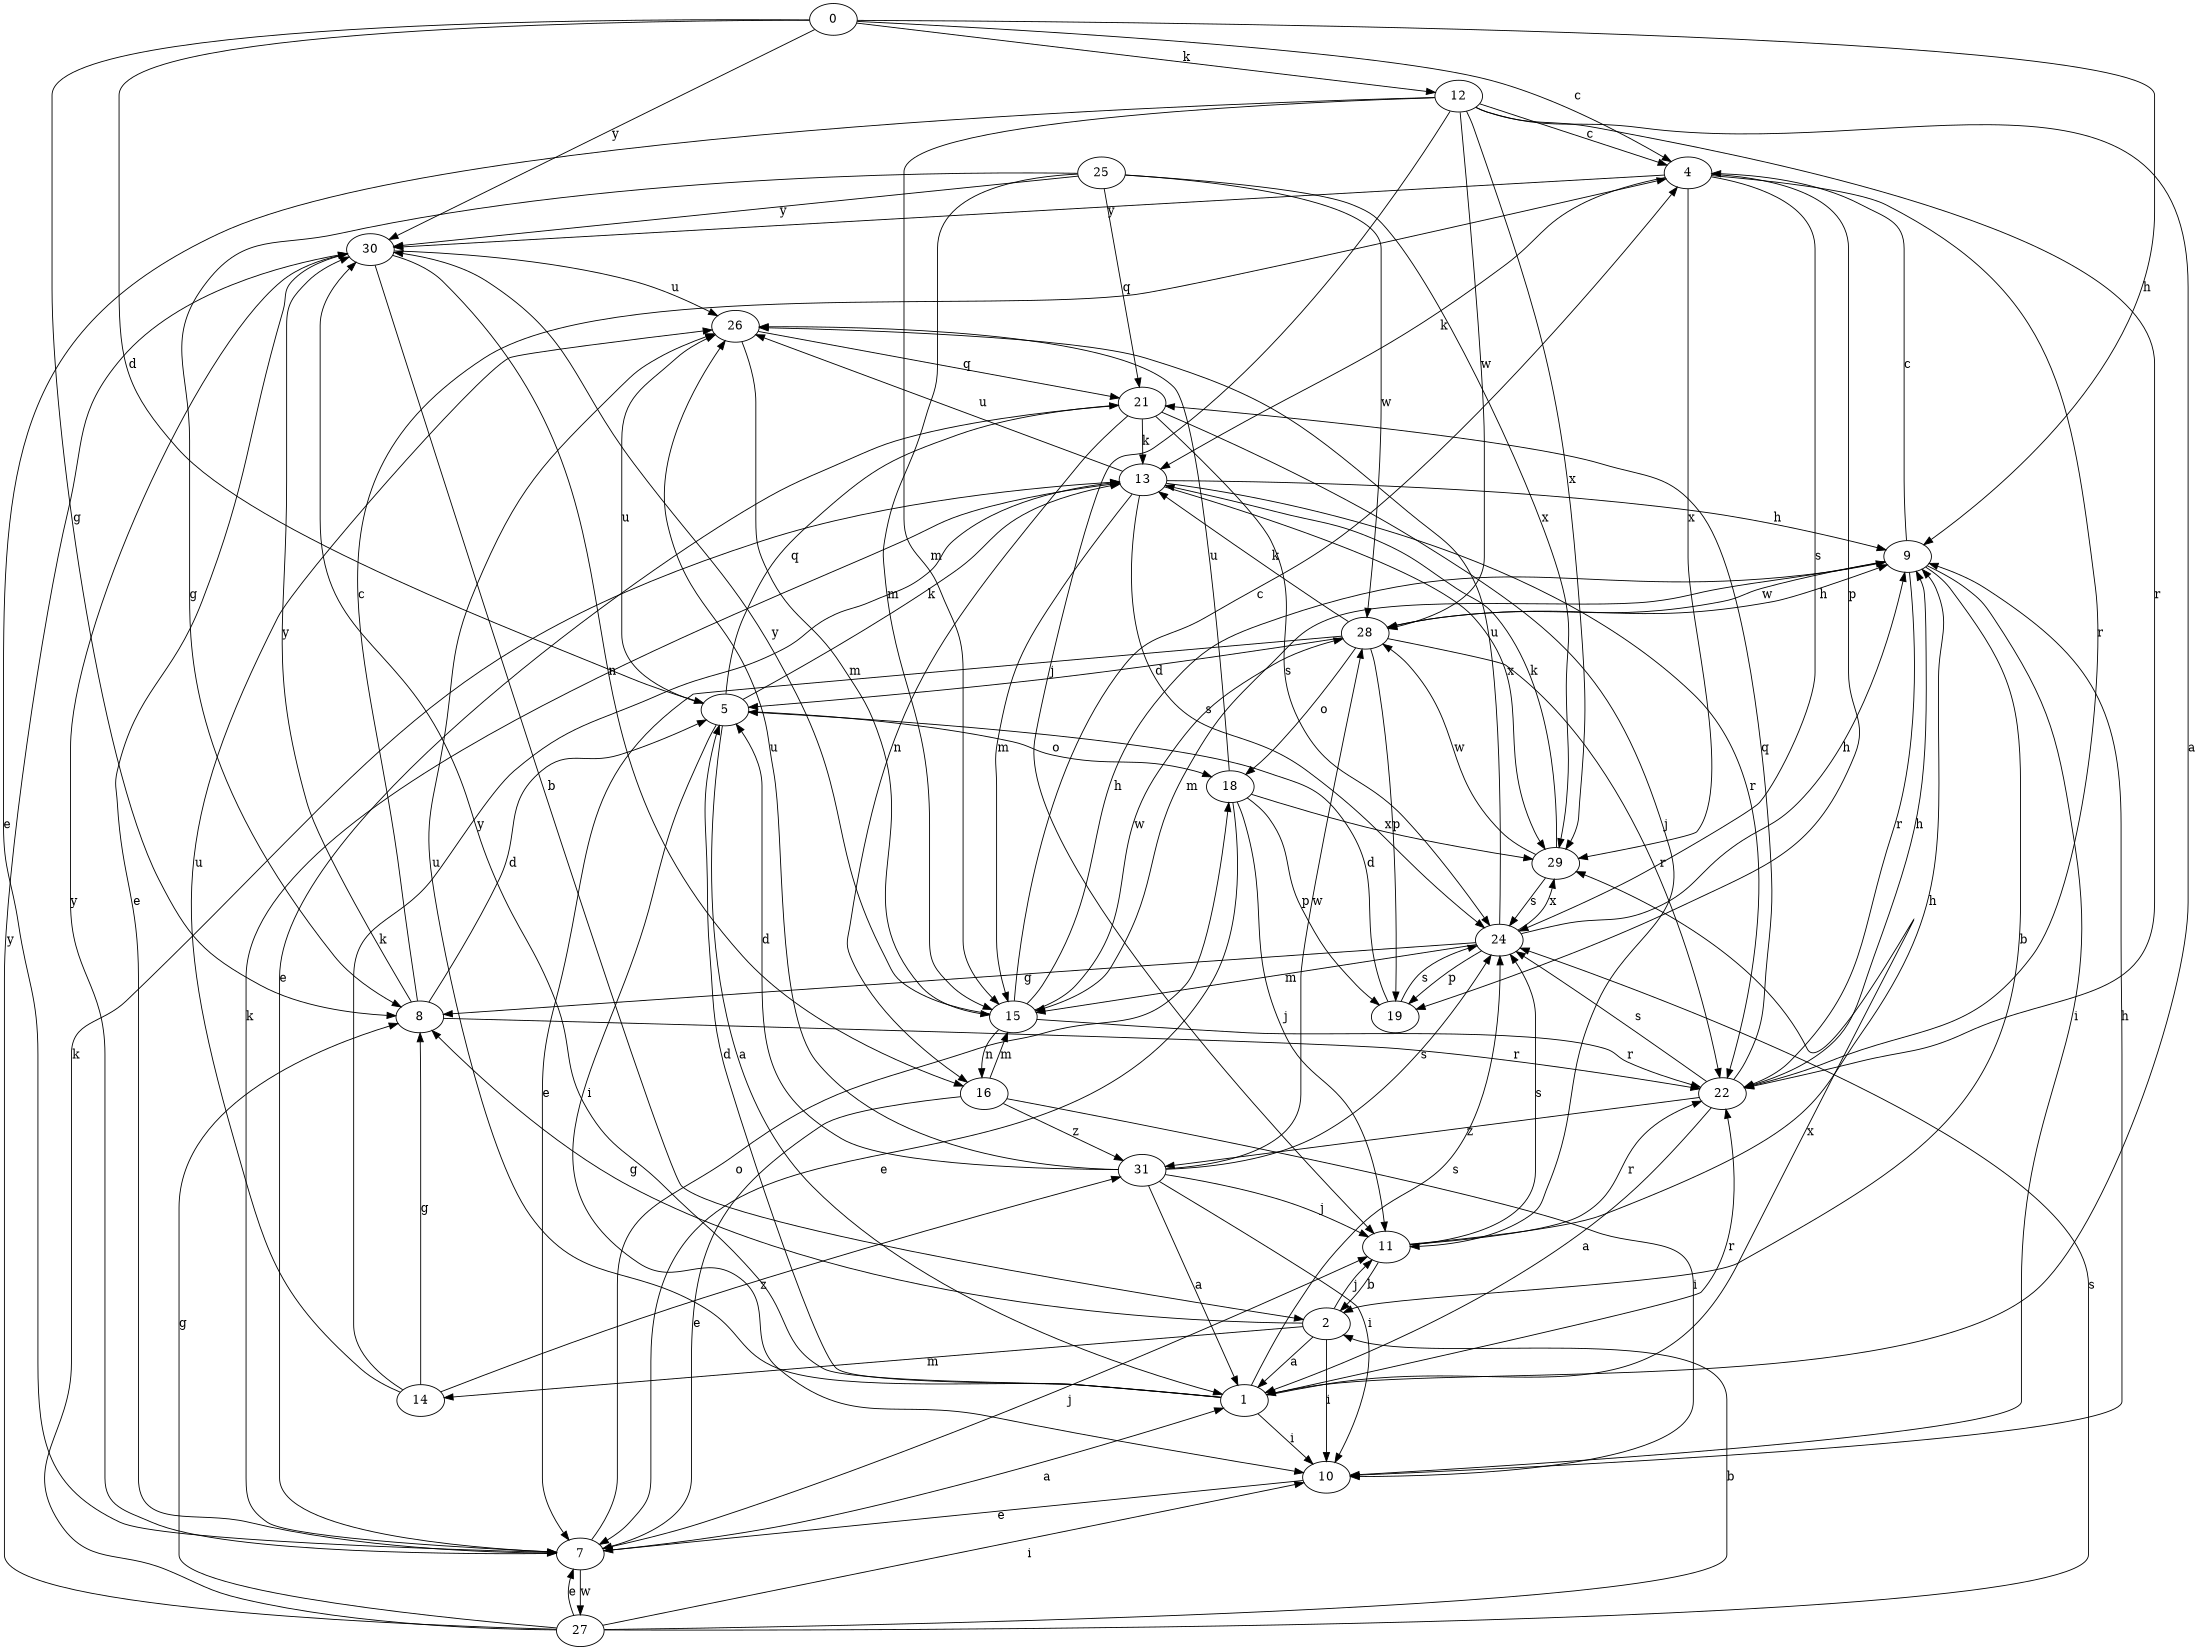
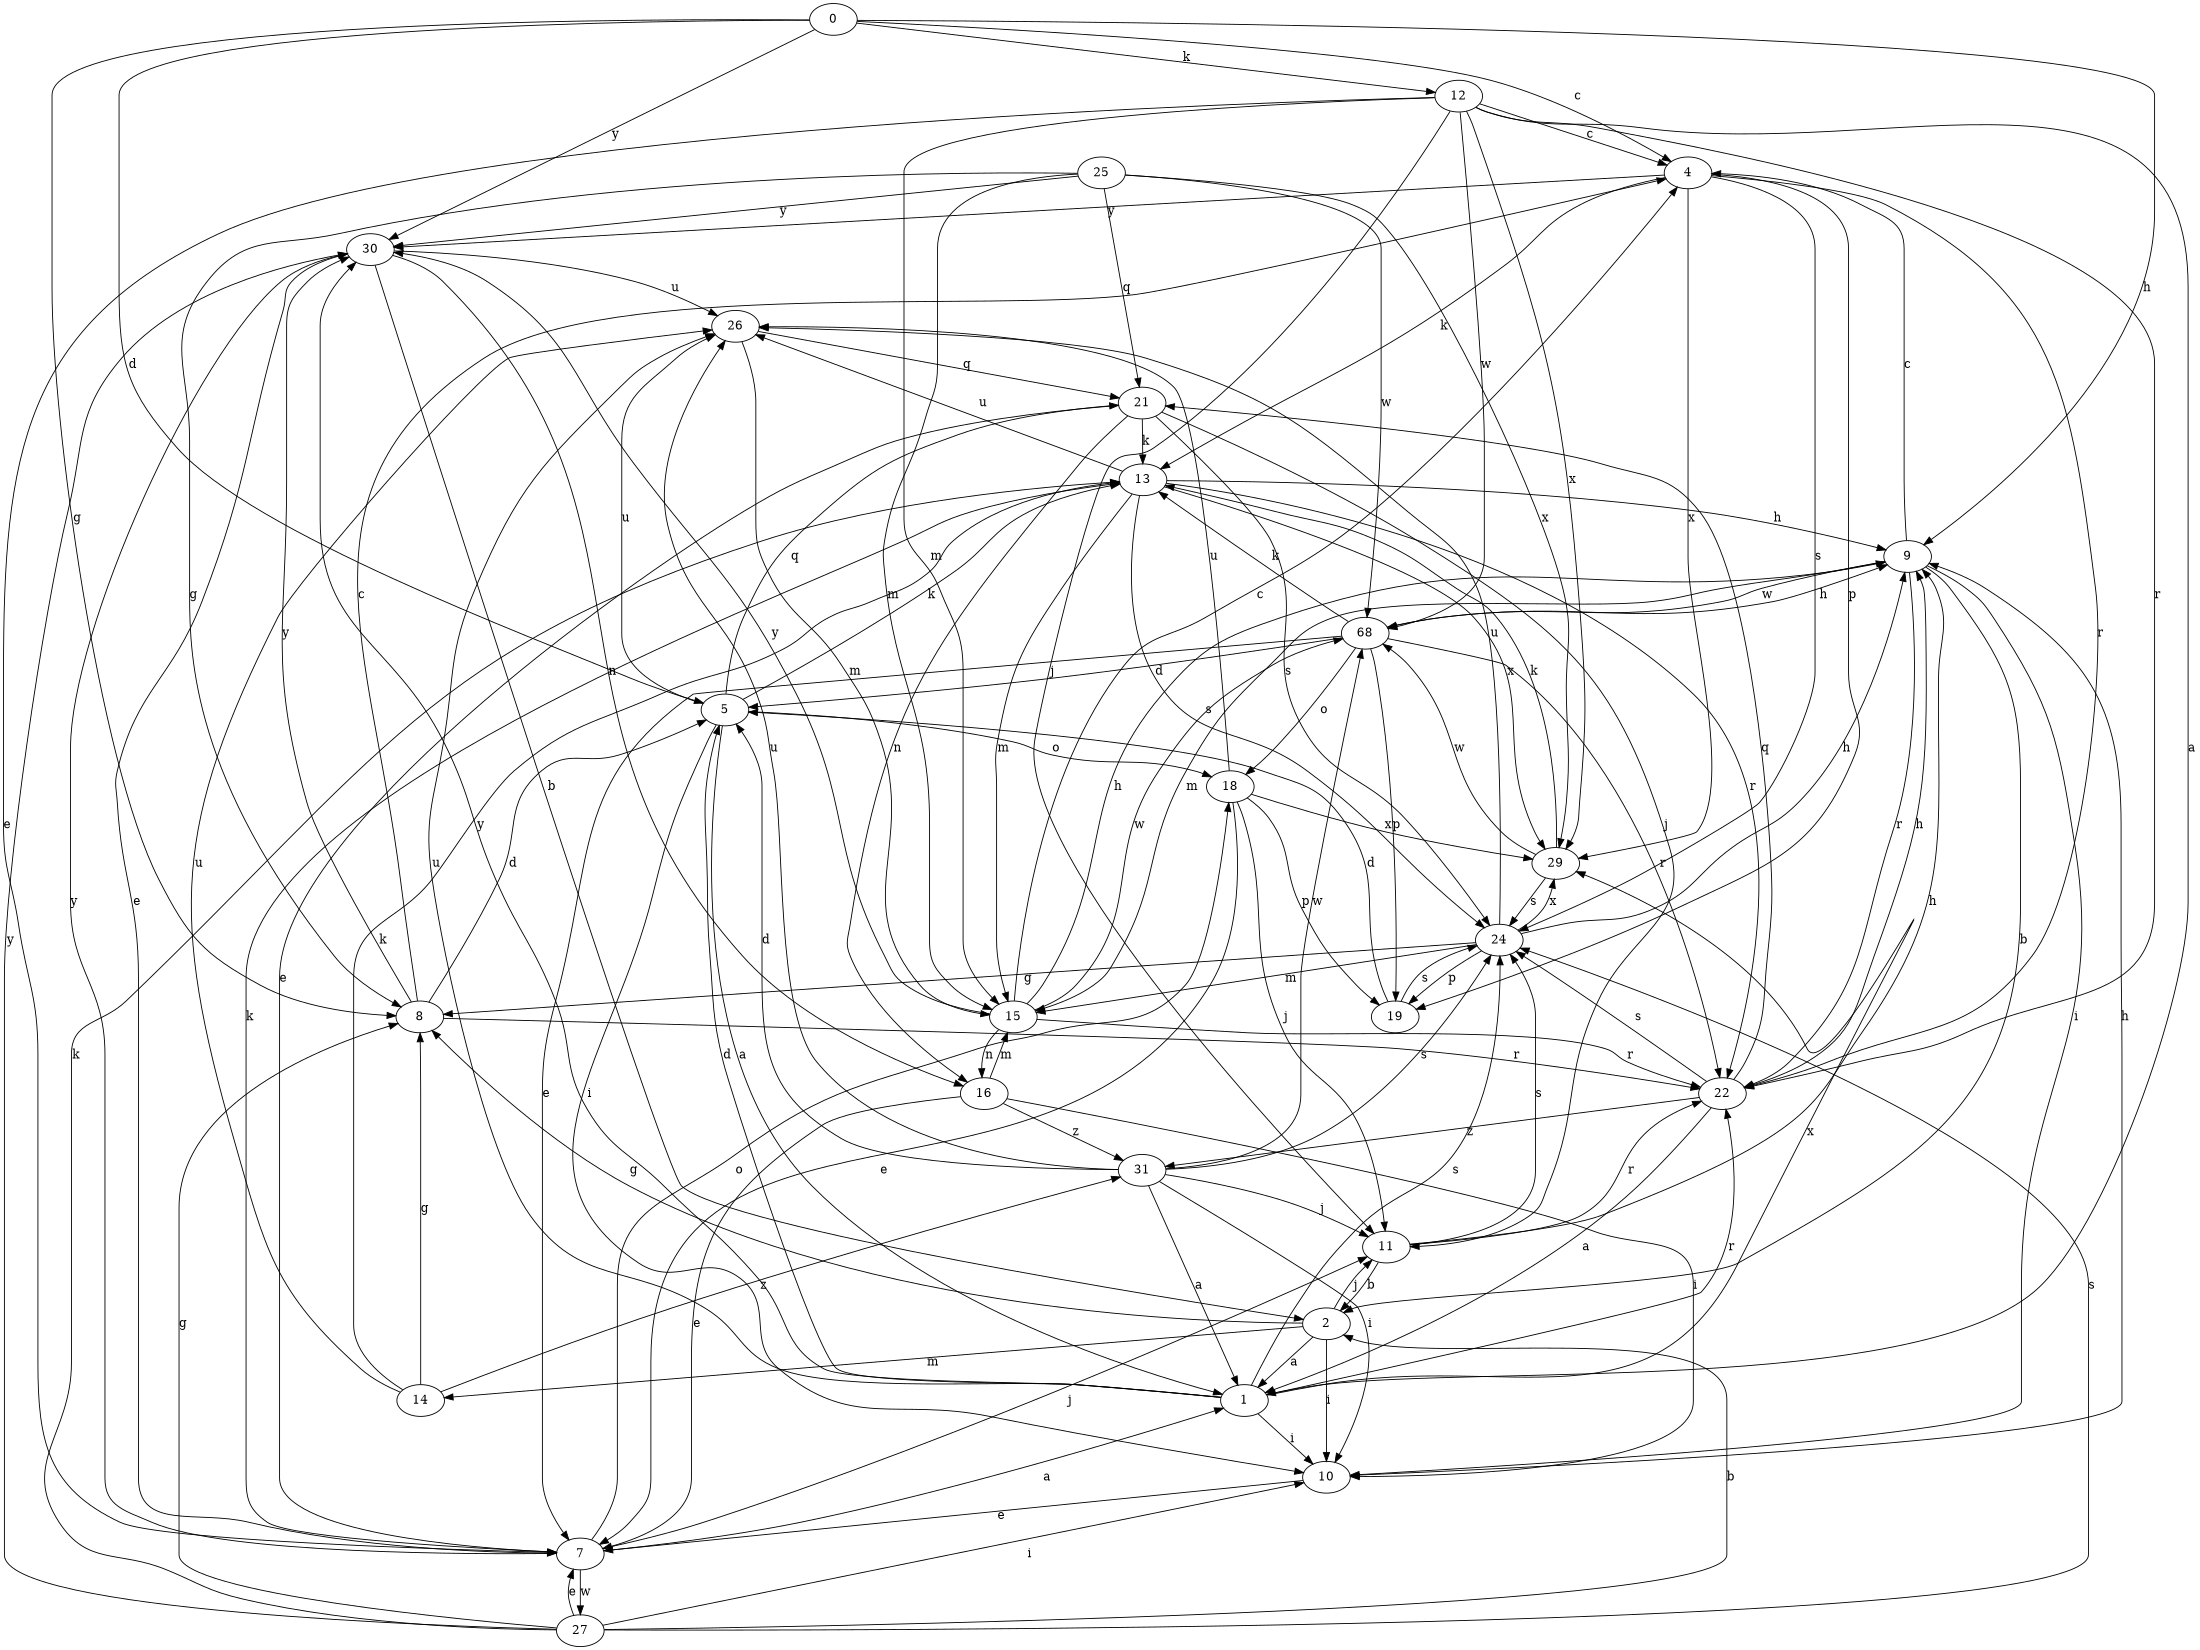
node "28": label "28" -> "68"
